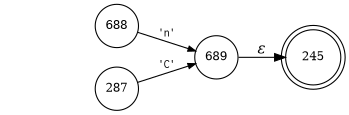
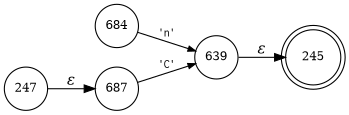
node "688": label "688" -> "684"
node "689": label "689" -> "639"
node "247": added
node "287": label "287" -> "687"
